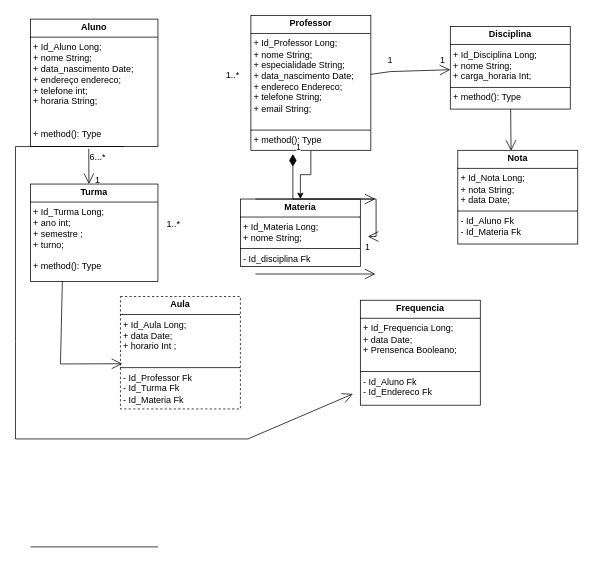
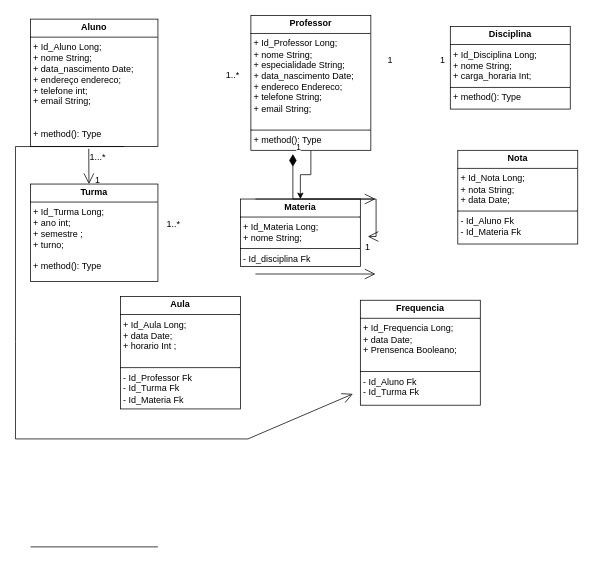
node "Aluno + Id_Aluno Long; + nome String; + data_nascimento Date; + endereço endereco; + telefone int; + horaria String; + method(): Type": label "Aluno + Id_Aluno Long; + nome String; + data_nascimento Date; + endereço endereco; + telefone int; + horaria String; + method(): Type" -> "Aluno + Id_Aluno Long; + nome String; + data_nascimento Date; + endereço endereco; + telefone int; + email String; + method(): Type"
edge "Professor + Id_Professor Long; + nome String; + especialidade String; + data_nascimento Date; + endereco Endereco; + telefone String; + email String; + method(): Type" -> "Disciplina + Id_Disciplina Long; + nome String; + carga_horaria Int; + method(): Type": removed
edge "Disciplina + Id_Disciplina Long; + nome String; + carga_horaria Int; + method(): Type" -> "Nota + Id_Nota Long; + nota String; + data Date; - Id_Aluno Fk - Id_Materia Fk": removed
node "6...*": label "6...*" -> "1...*"
node "Frequencia + Id_Frequencia Long; + data Date; + Prensenca Booleano; - Id_Aluno Fk - Id_Endereco Fk": label "Frequencia + Id_Frequencia Long; + data Date; + Prensenca Booleano; - Id_Aluno Fk - Id_Endereco Fk" -> "Frequencia + Id_Frequencia Long; + data Date; + Prensenca Booleano; - Id_Aluno Fk - Id_Turma Fk"
edge "Turma + Id_Turma Long; + ano int; + semestre ; + turno; + method(): Type" -> "Aula + Id_Aula Long; + data Date; + horario Int ; - Id_Professor Fk - Id_Turma Fk - Id_Materia Fk": removed
node "Aula + Id_Aula Long; + data Date; + horario Int ; - Id_Professor Fk - Id_Turma Fk - Id_Materia Fk": style dashed -> solid
